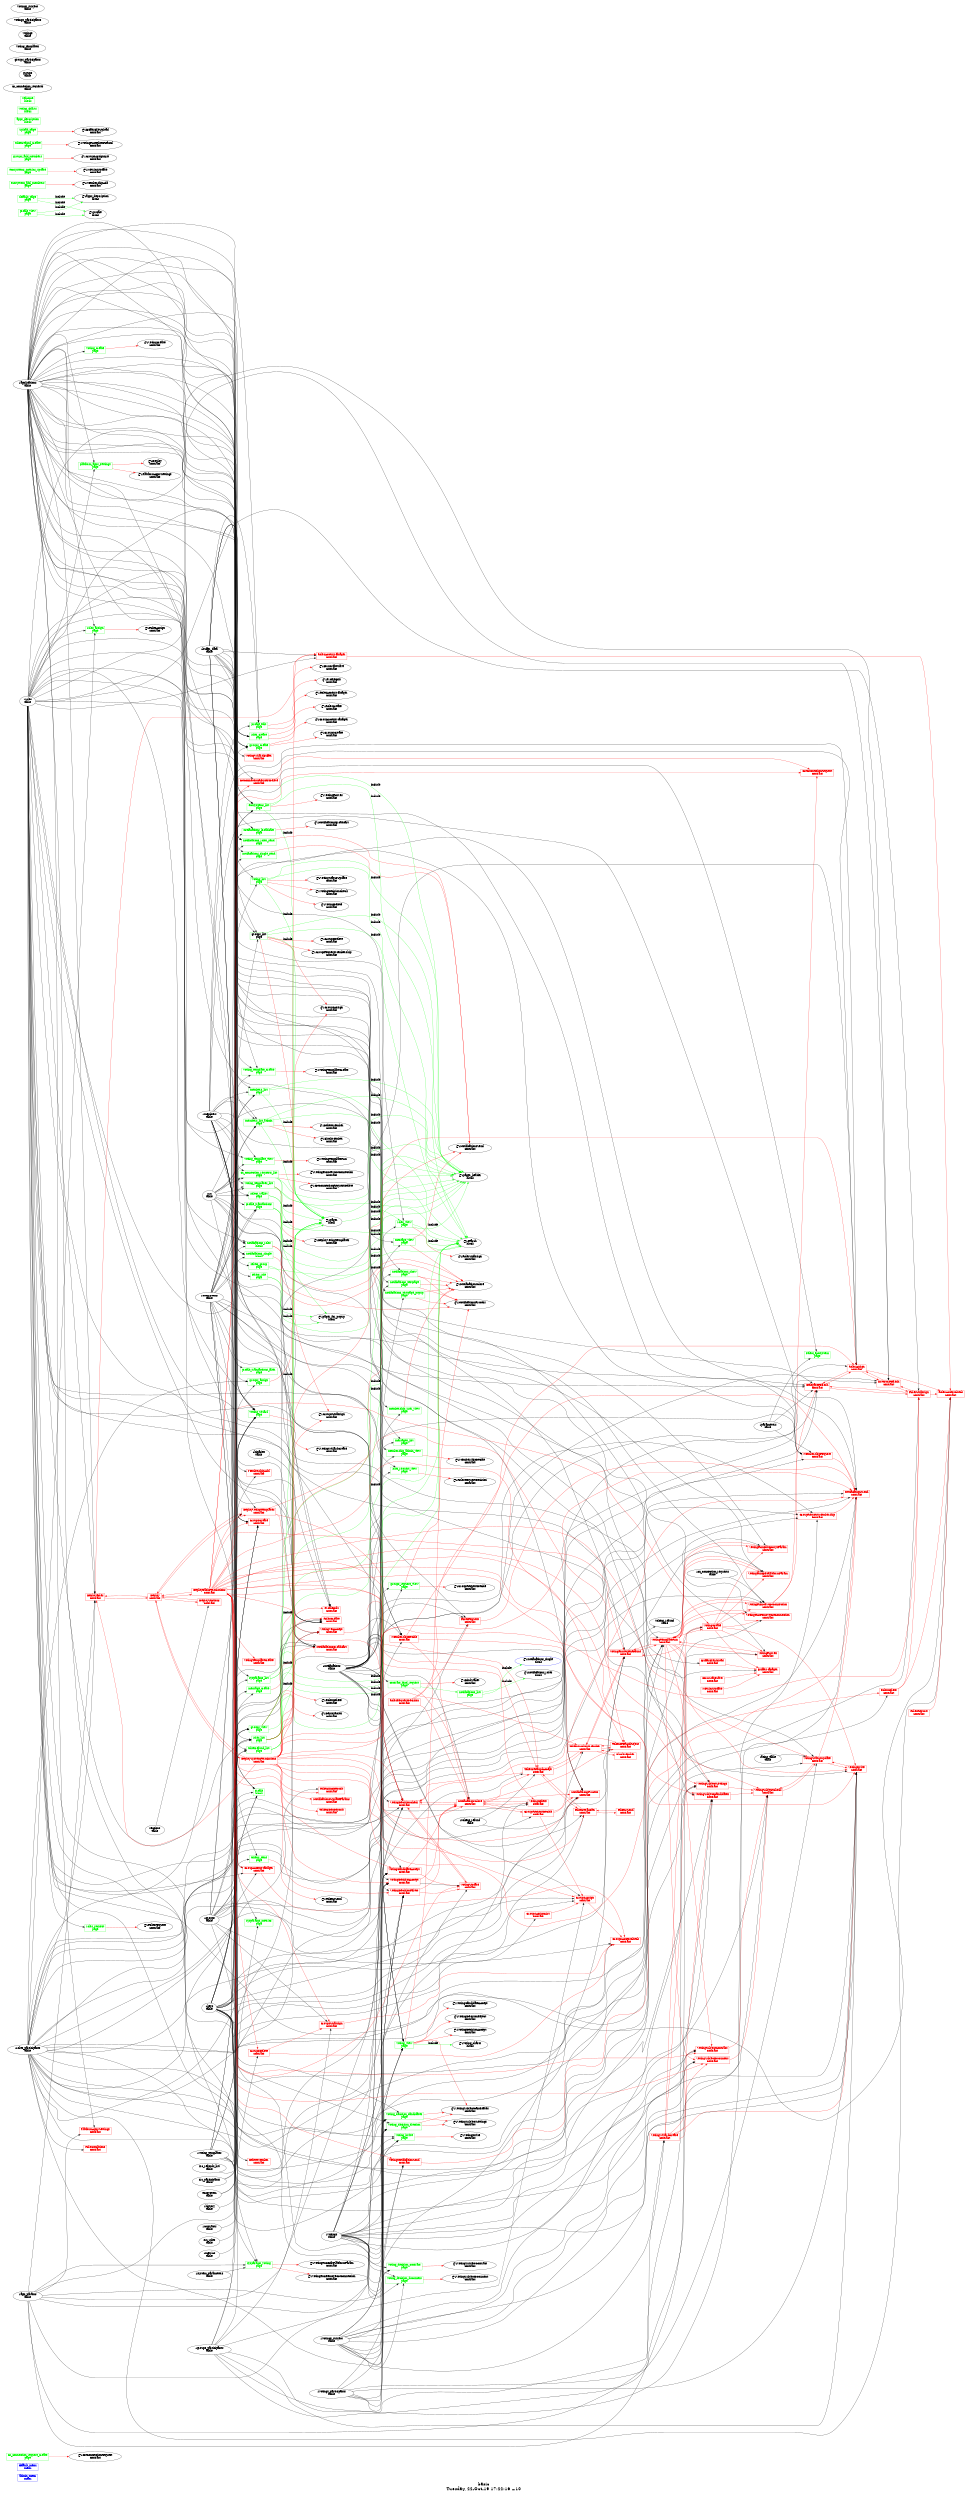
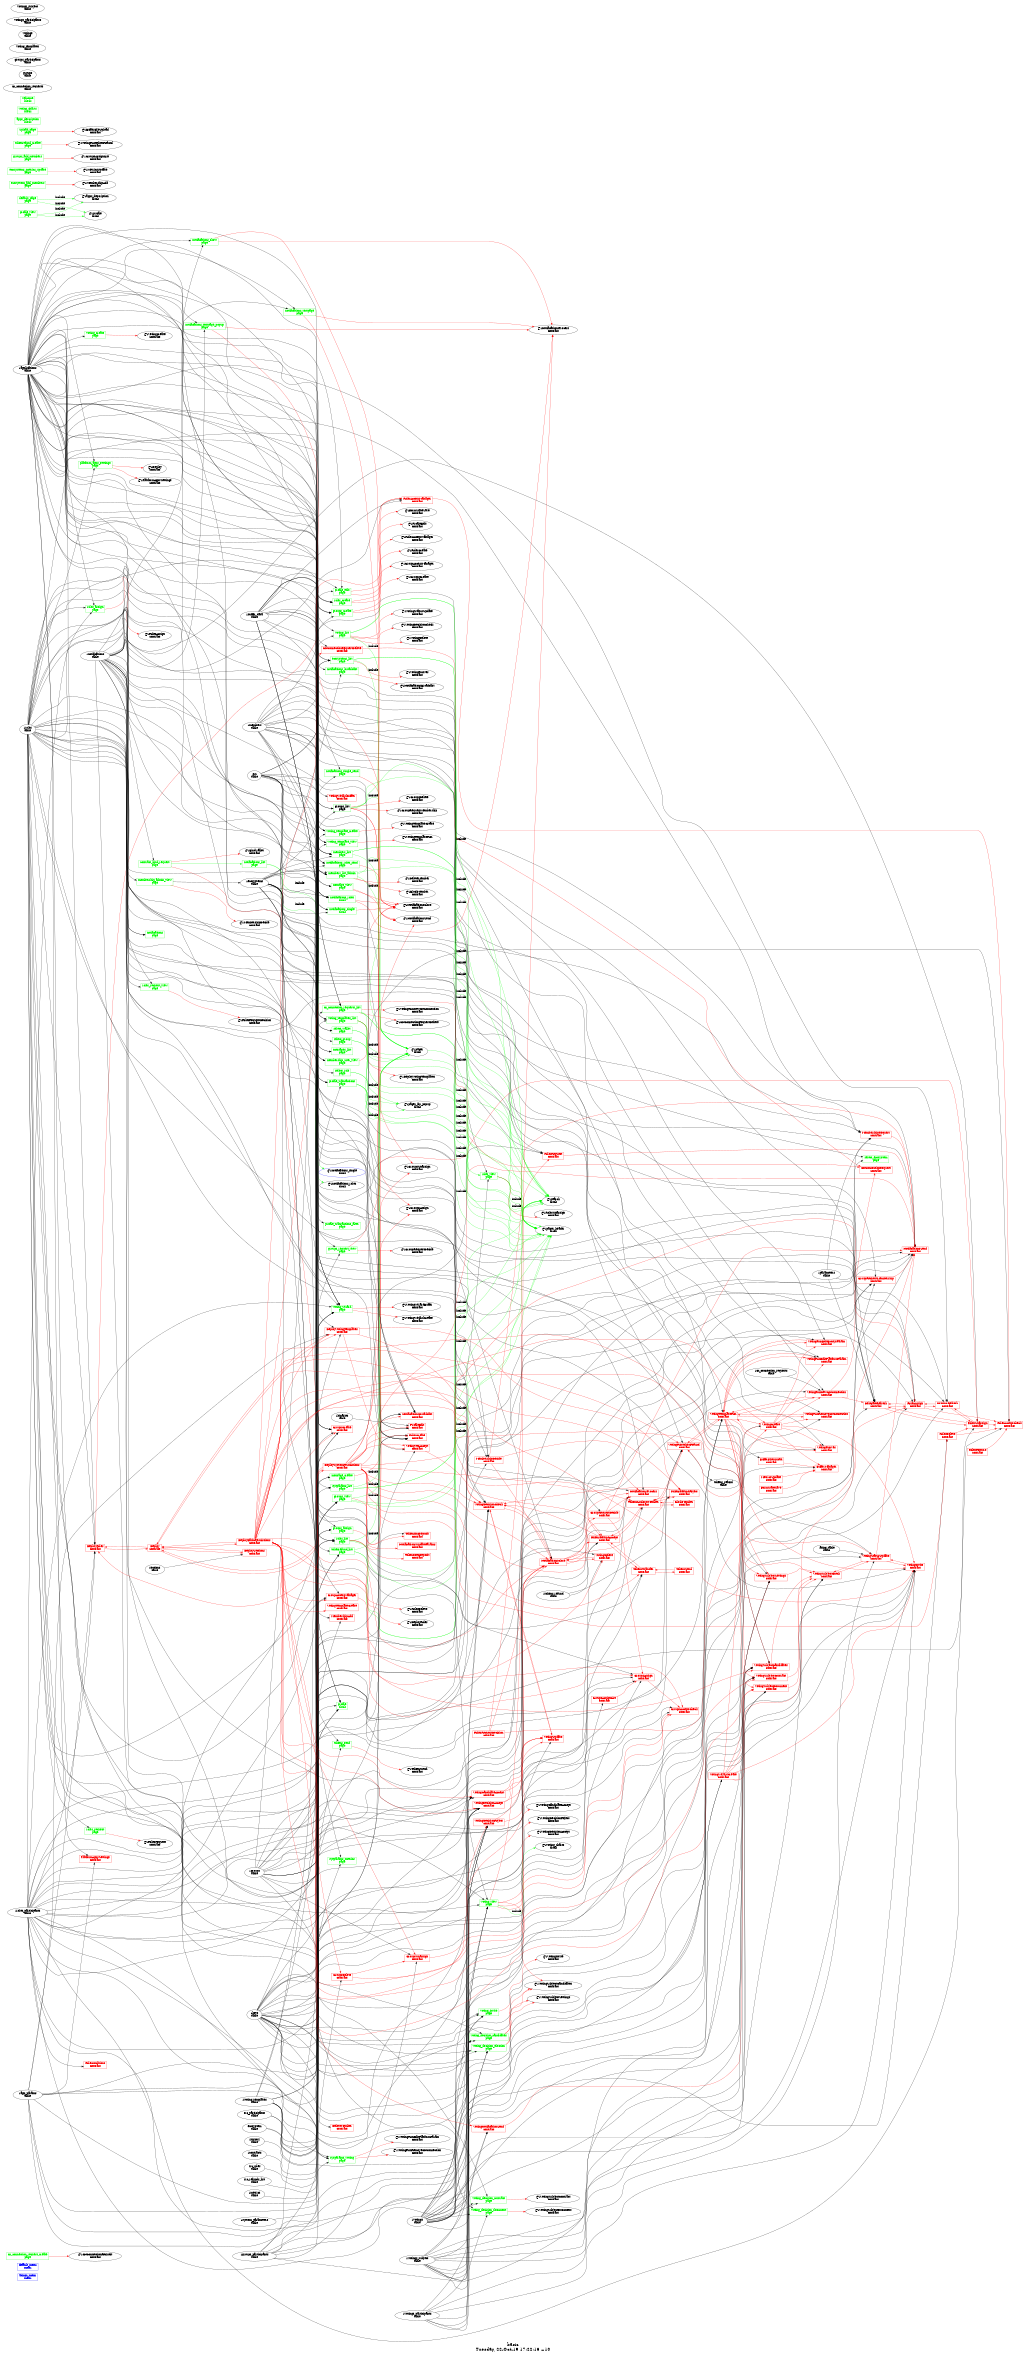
node "notifications page": added
node "@1VotingWizardBuffer contract": added
edge "1ecosystems table" -> "membership_admin_view page": reversed
edge "VotingDecisionAccept contract" -> "VotingUpdate contract": color black -> red
